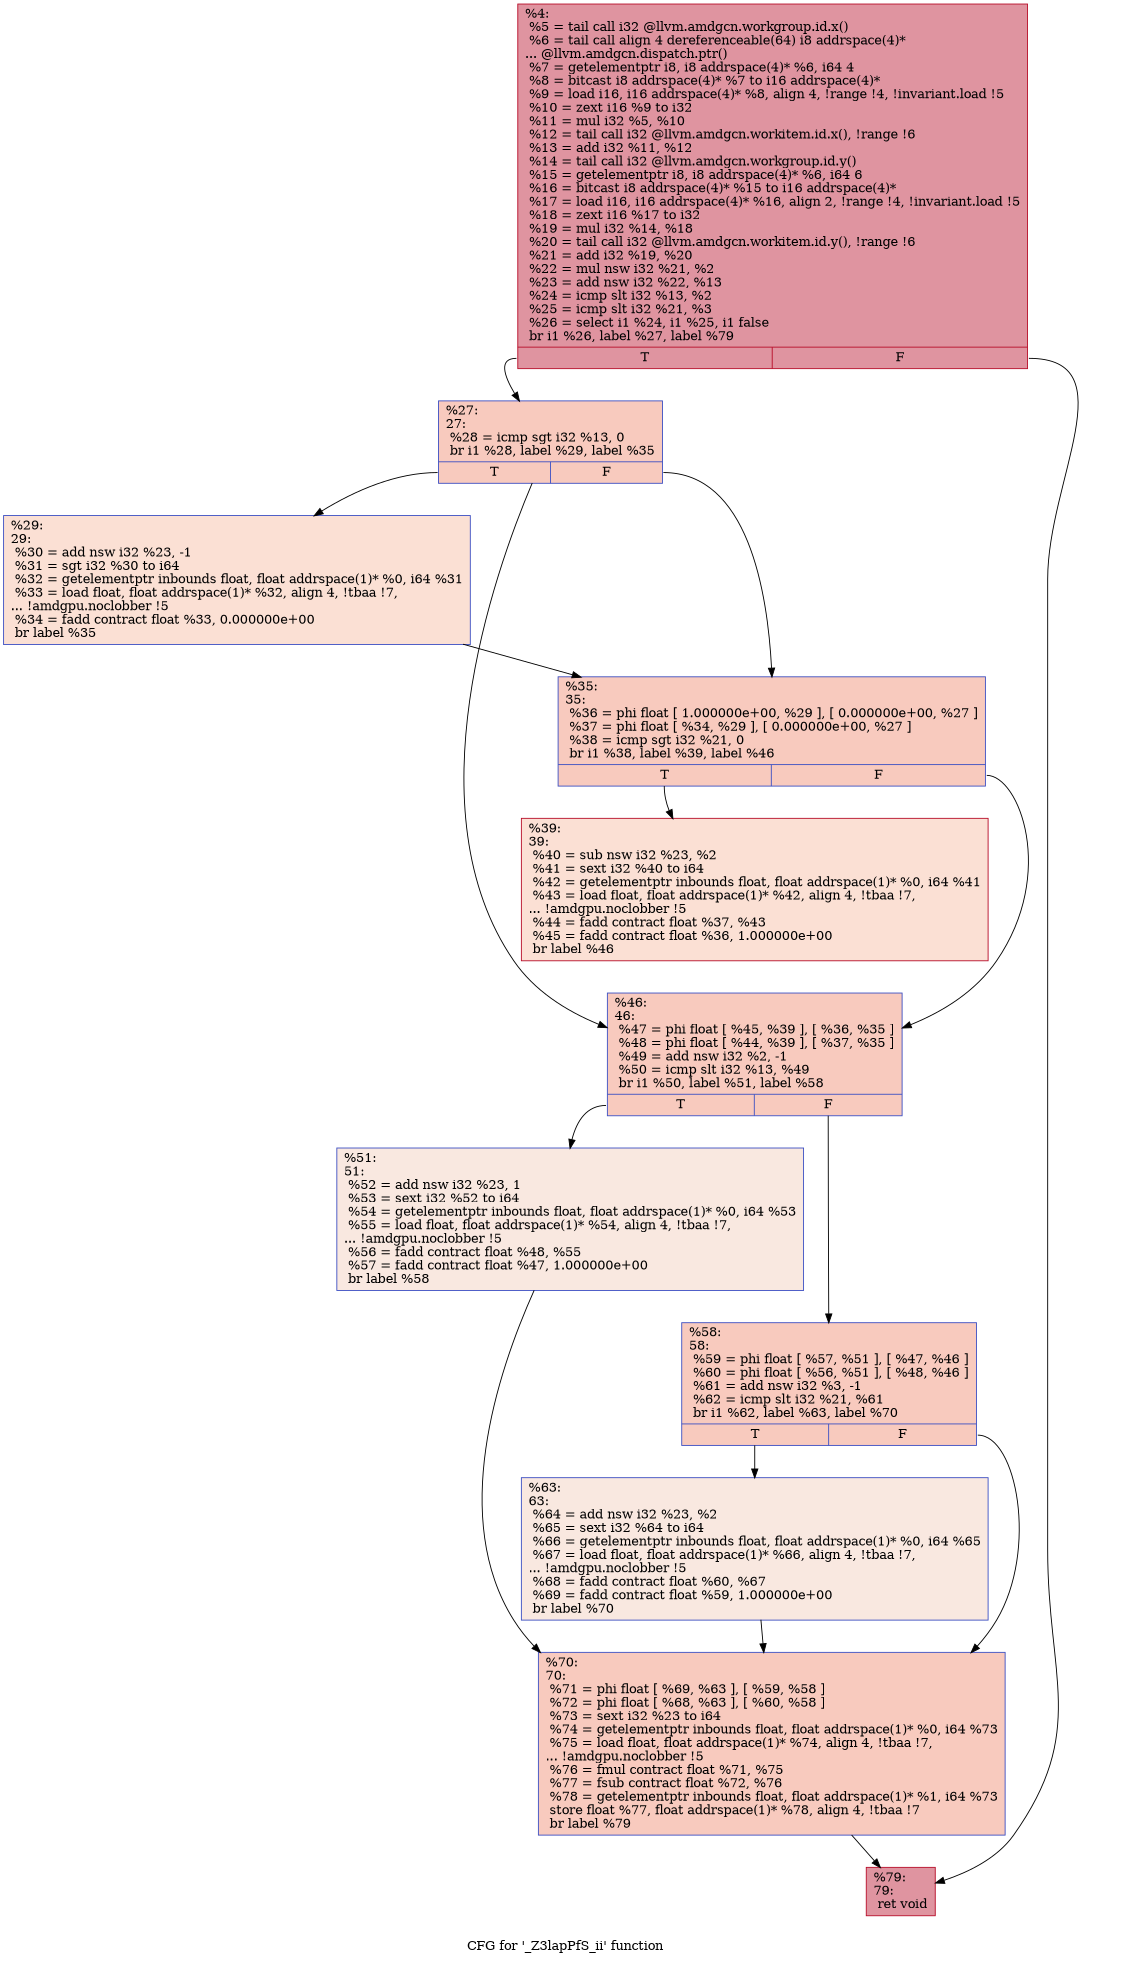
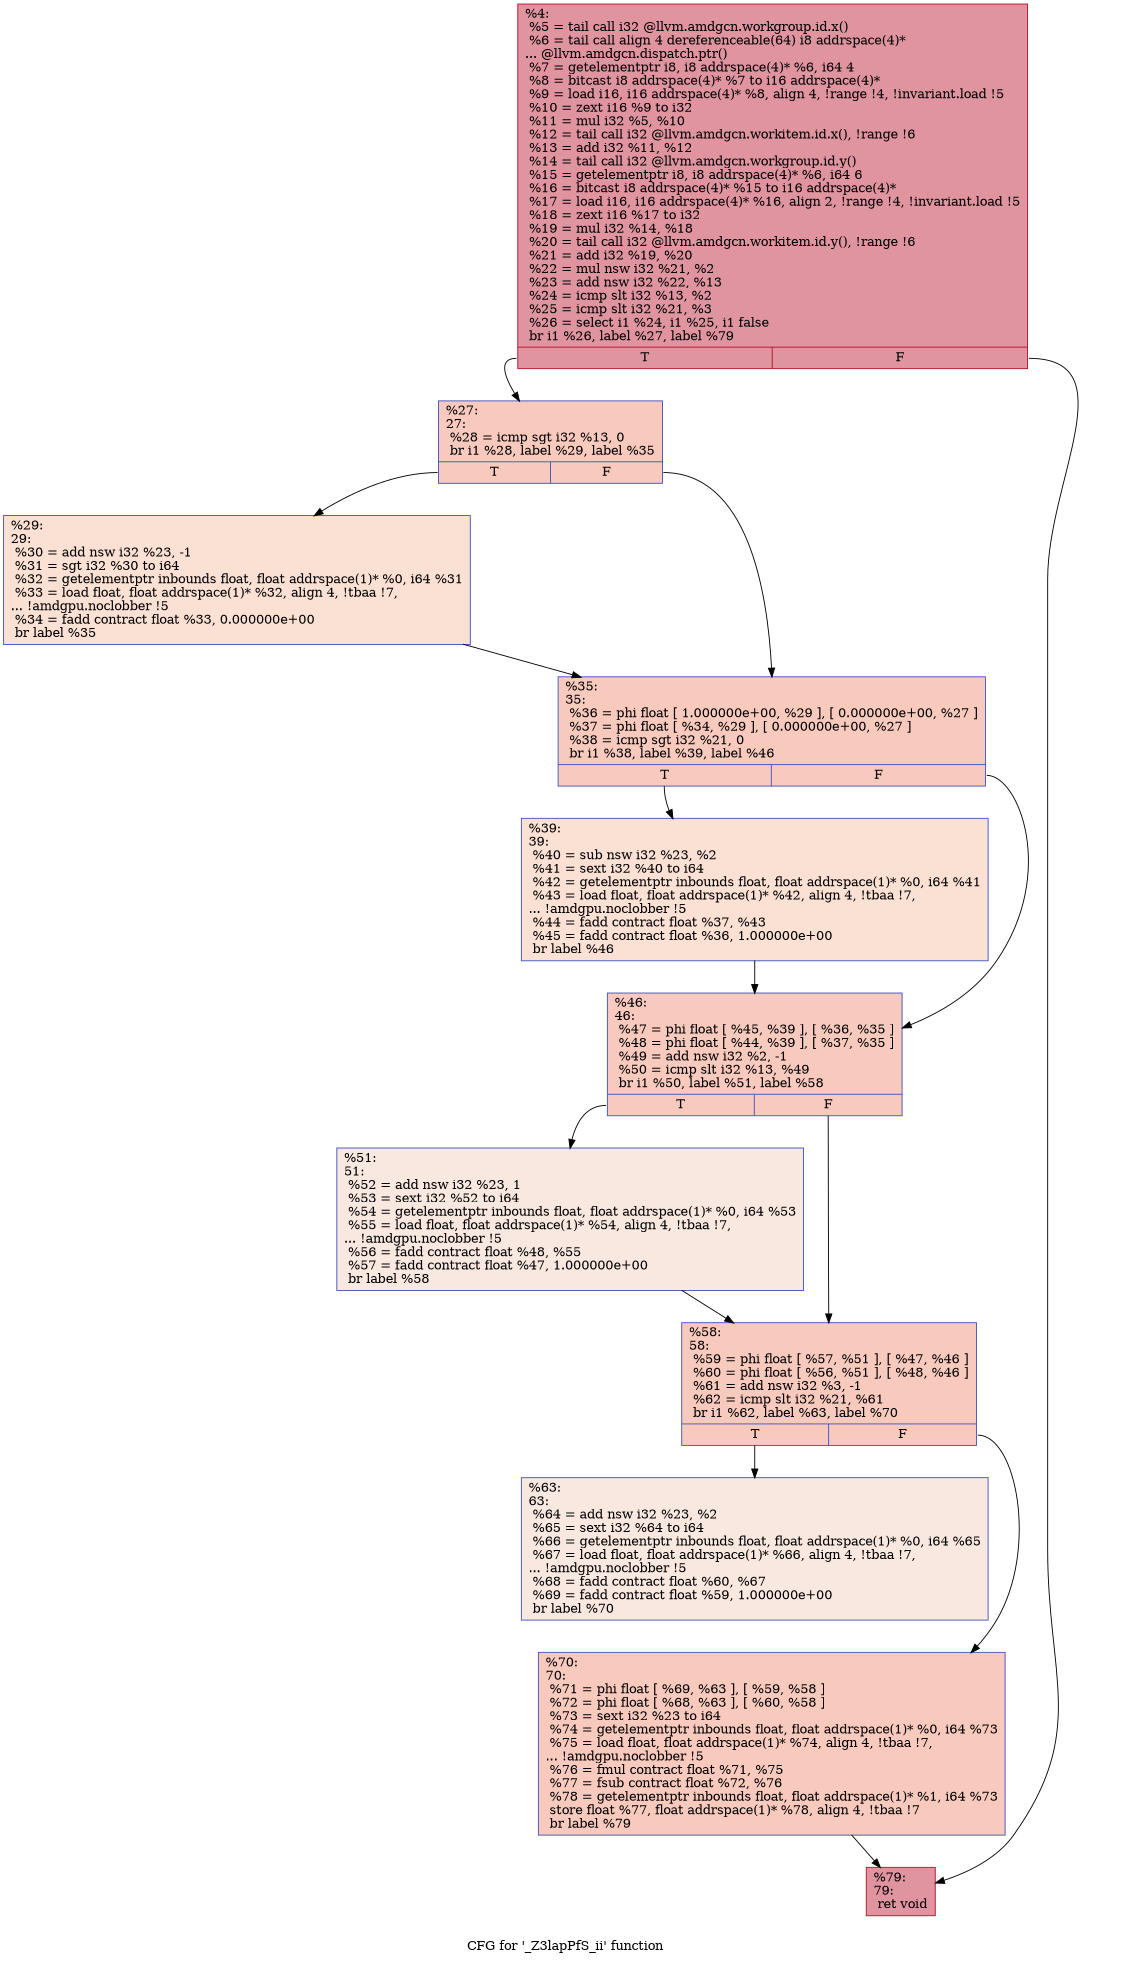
edge "%27:" -> "%46:": now "%39:" -> "%46:"
node "%39:": color #b70d28ff -> #3d50c3ff
edge "%51:" -> "%70:": now "%51:" -> "%58:"
edge "%63:" -> "%70:": removed
